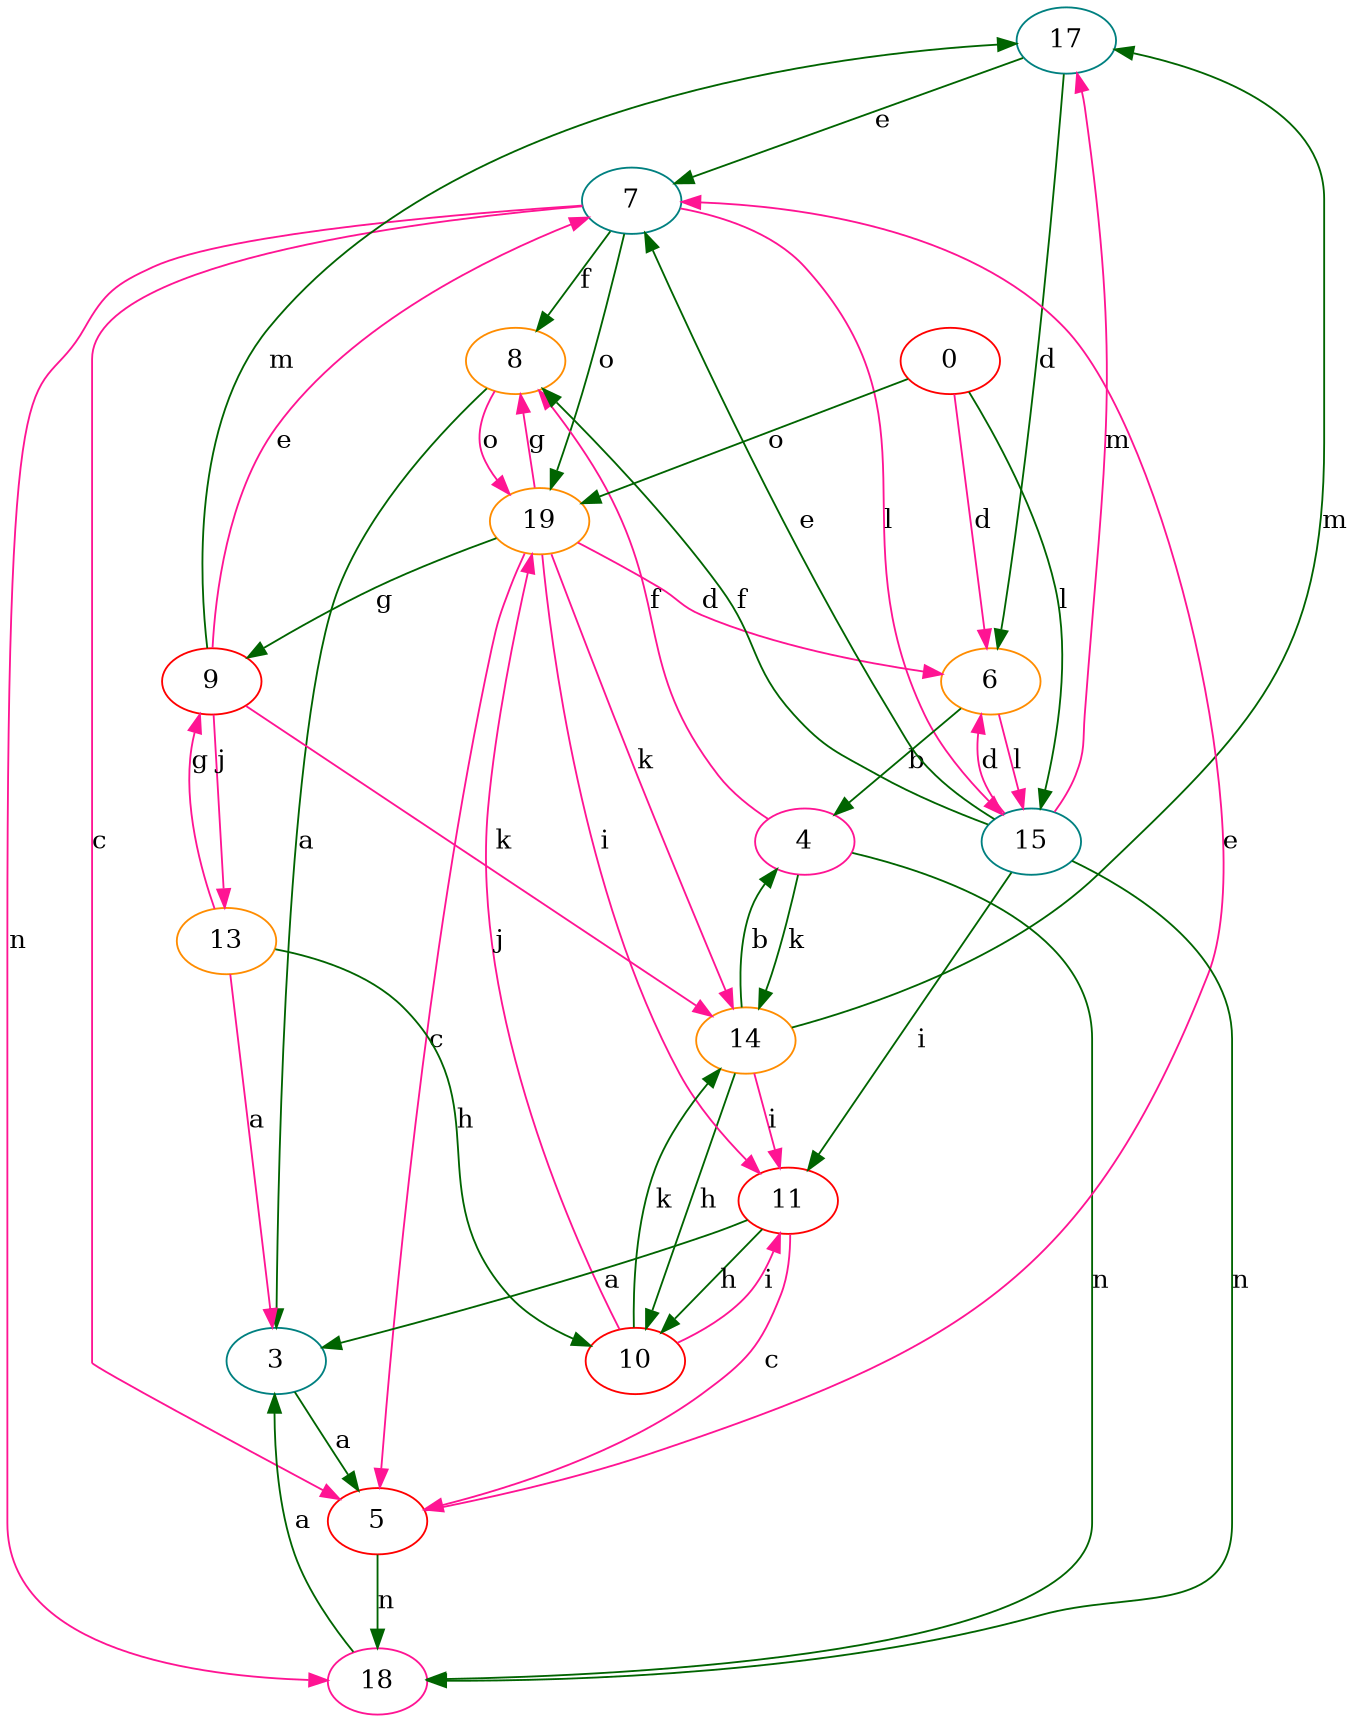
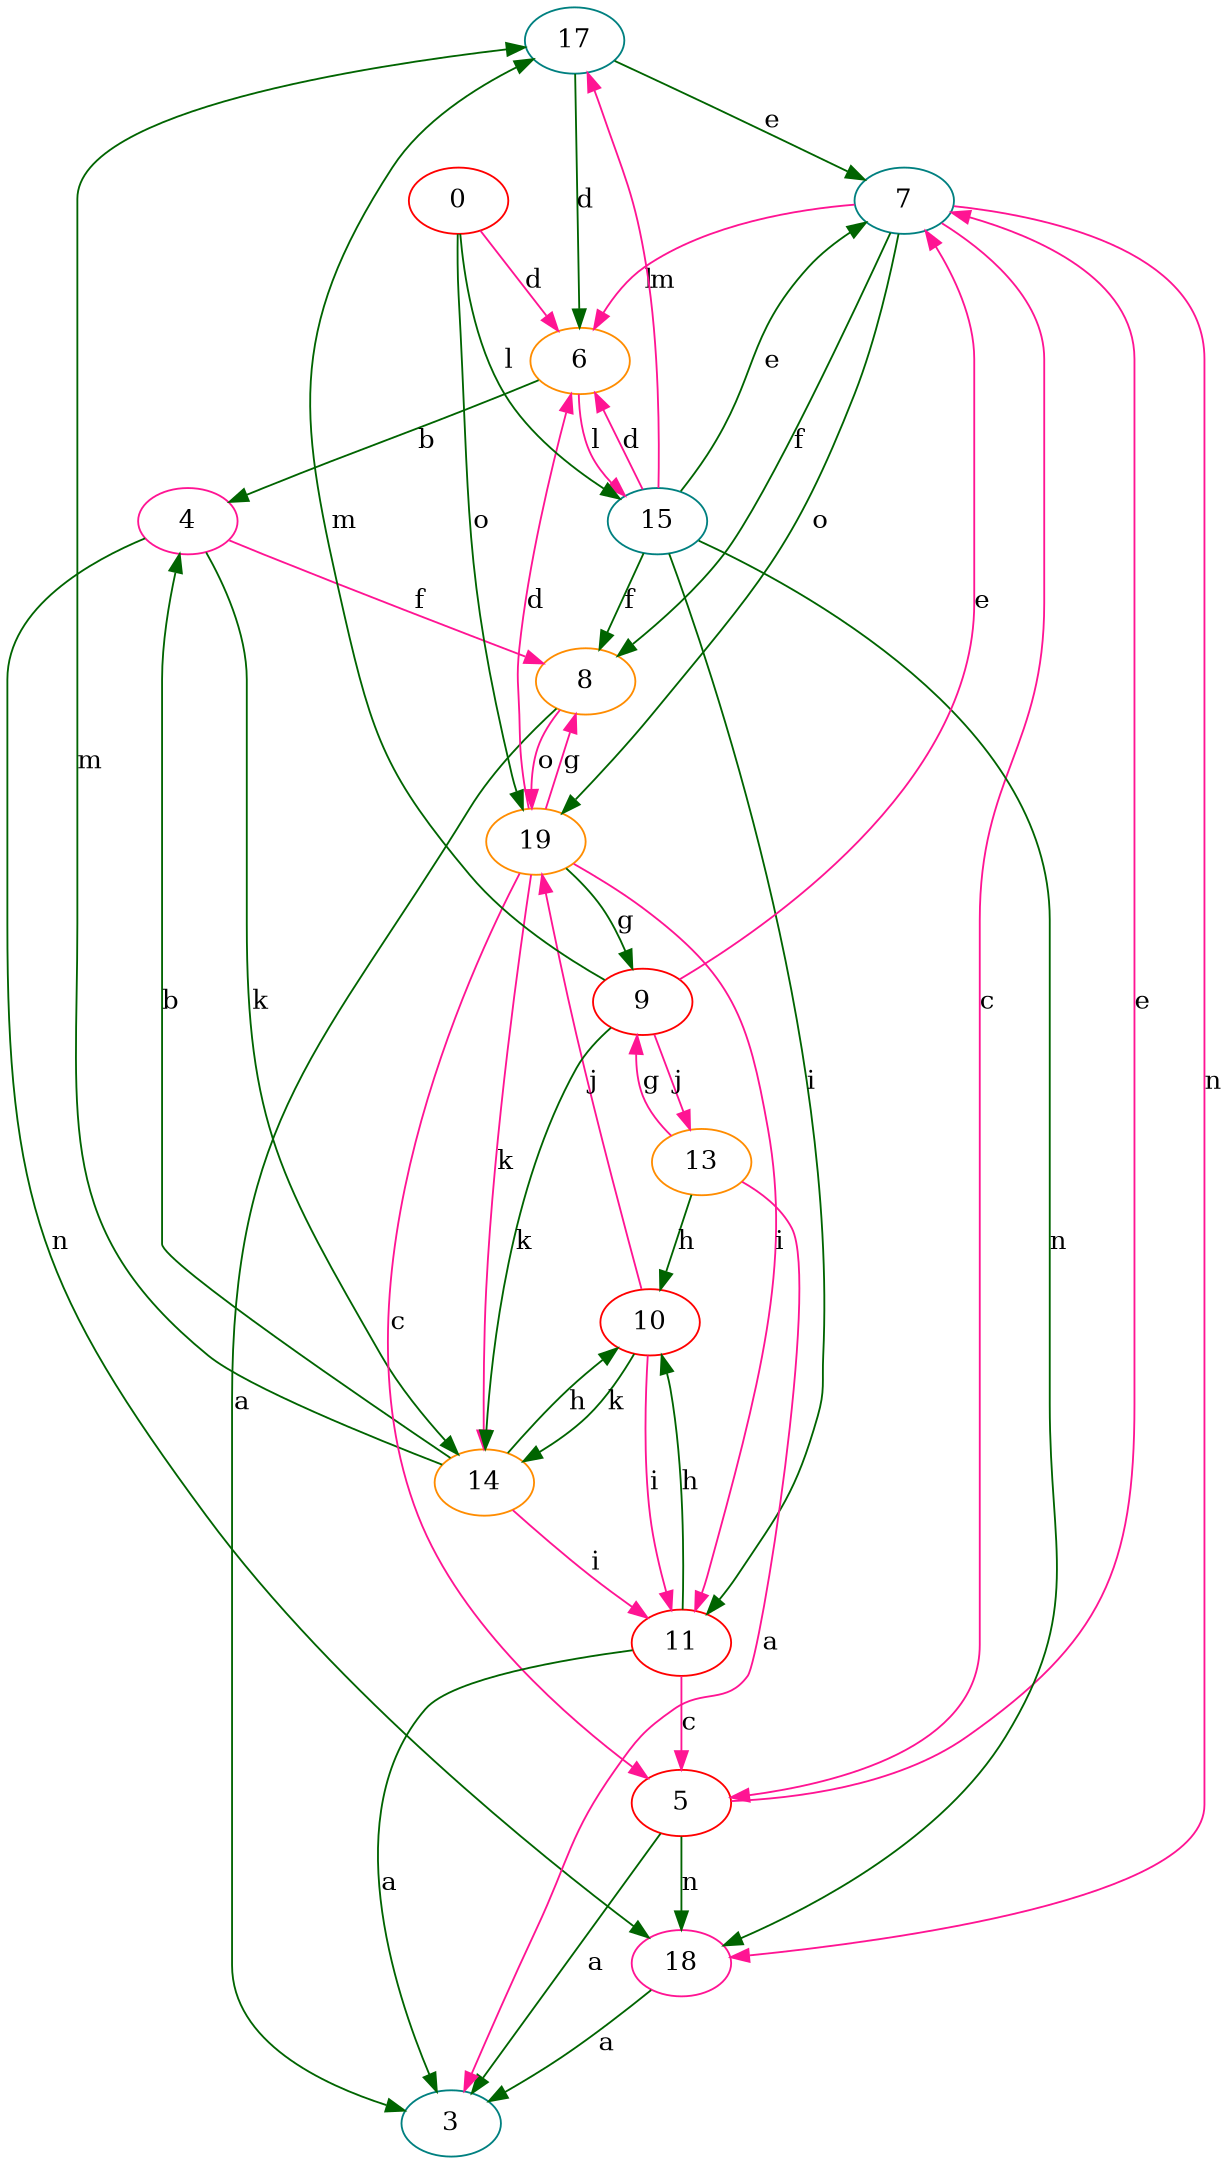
edge "7" -> "15": now "7" -> "6"
edge "9" -> "14": color deeppink -> darkgreen
edge "3" -> "5": reversed
